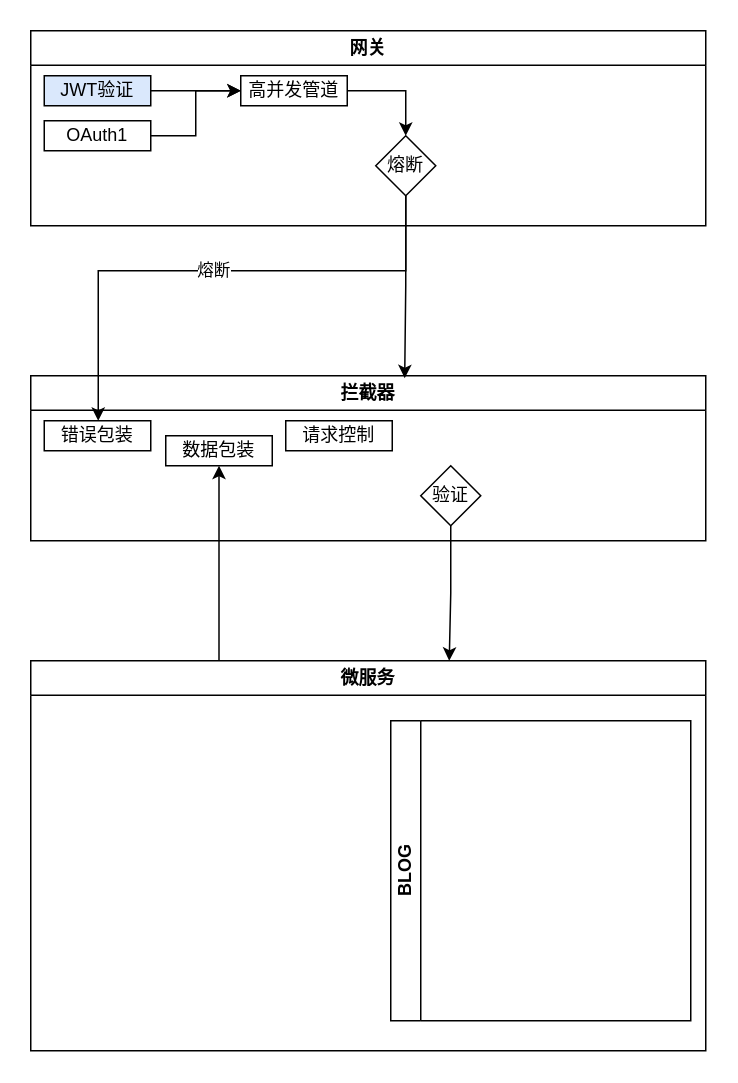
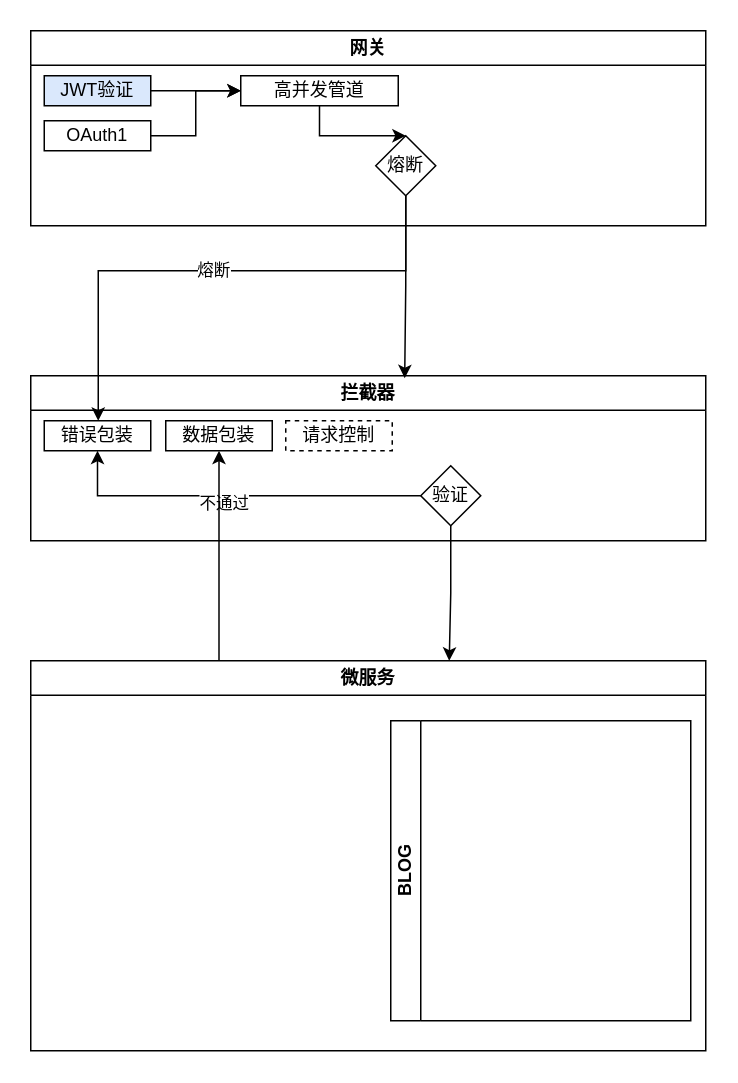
node "高并发管道": size 107x30 -> 158x30
node "请求控制": style solid -> dashed
node "数据包装": moved (219, 451) -> (219, 436)
edge "验证" -> "错误包装": added, label "不通过"
